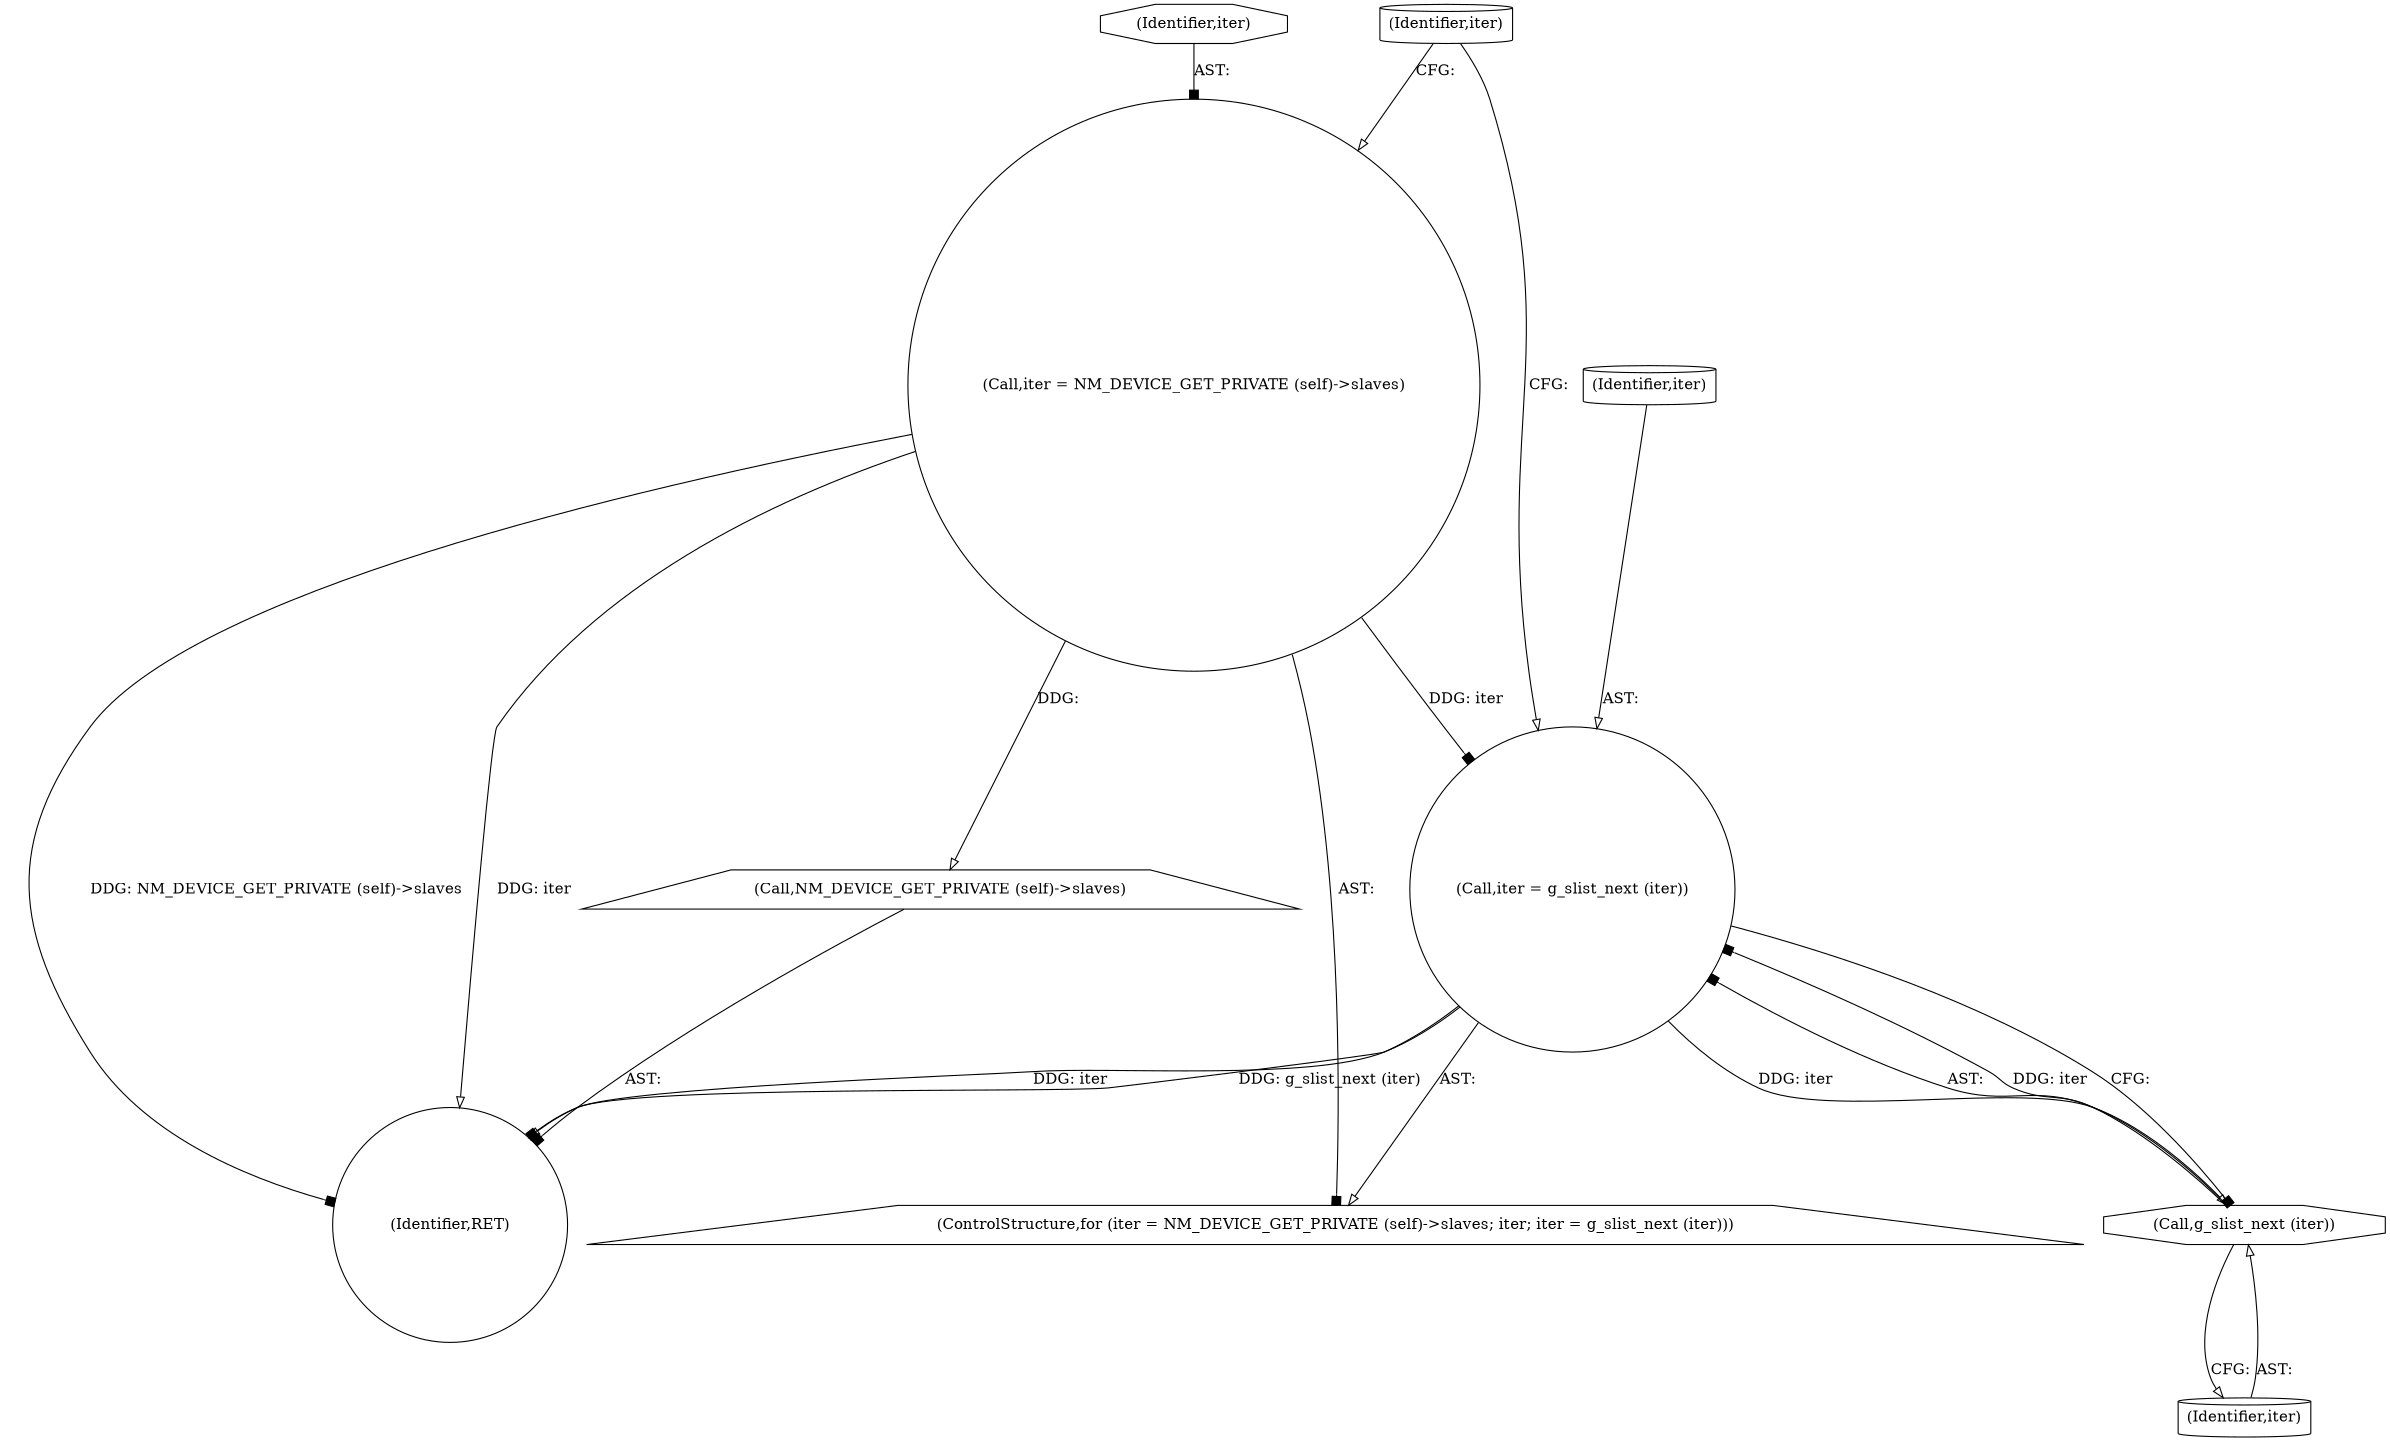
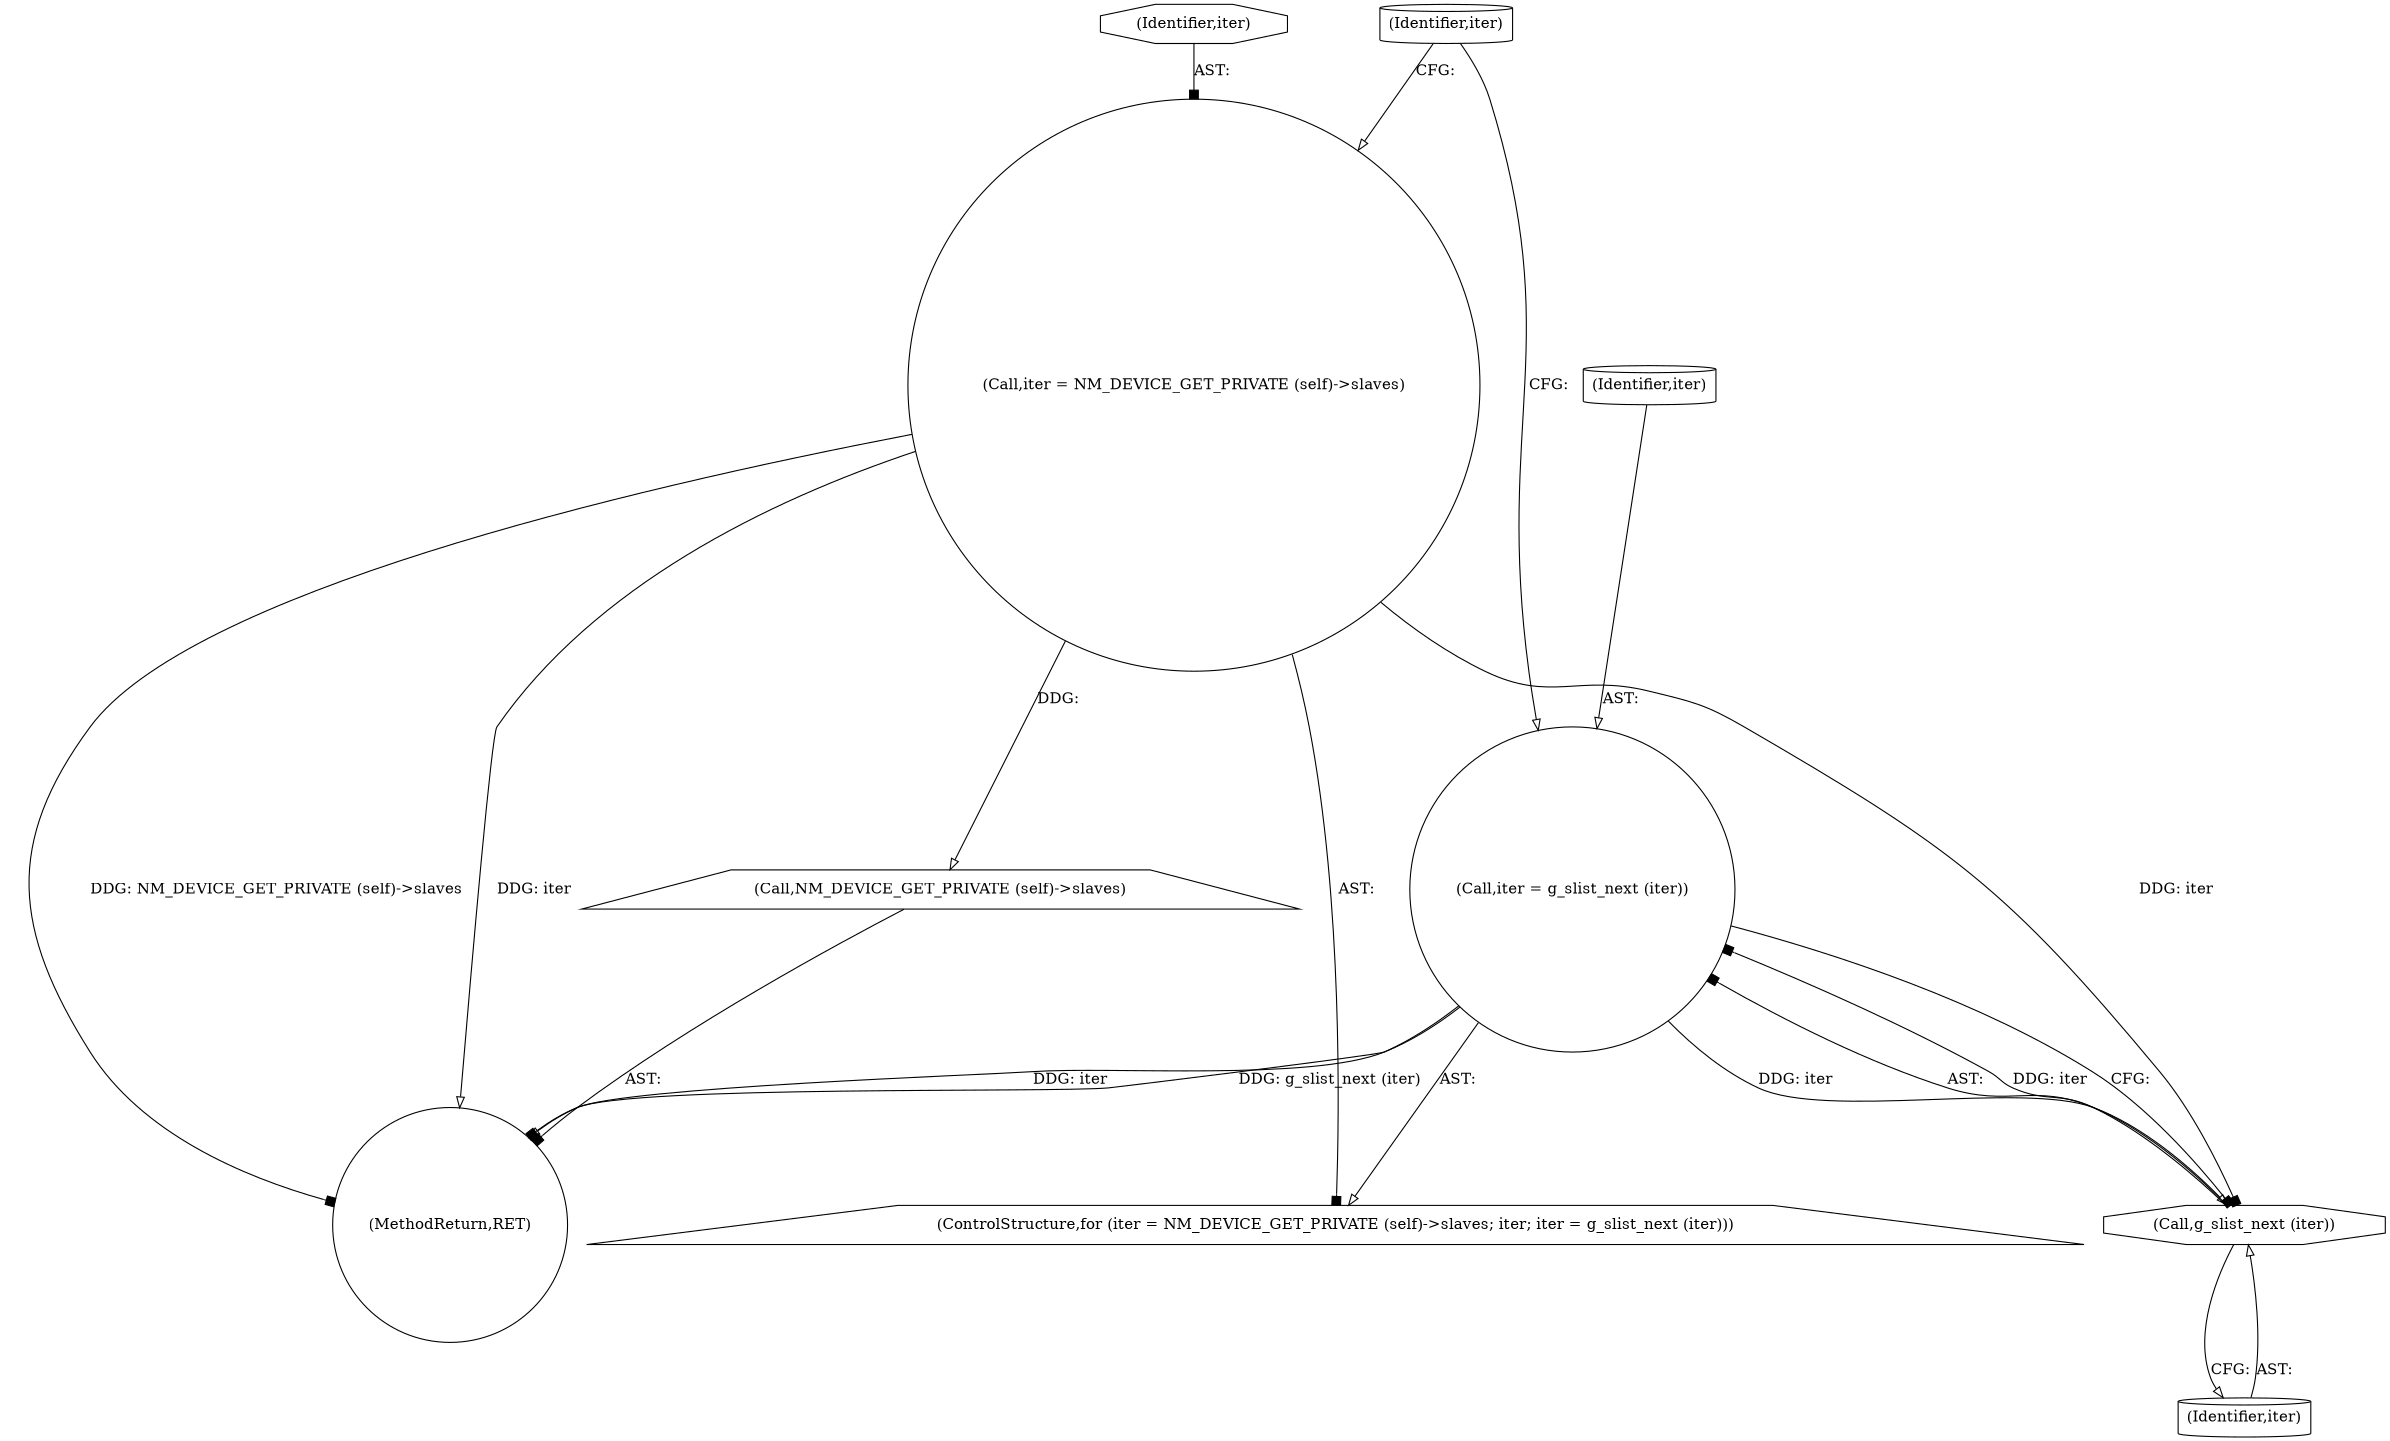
edge "(Call,iter = NM_DEVICE_GET_PRIVATE (self)->slaves)" -> "(Call,iter = g_slist_next (iter))": now "(Call,iter = NM_DEVICE_GET_PRIVATE (self)->slaves)" -> "(Call,g_slist_next (iter))"
node "(Identifier,RET)": label "(Identifier,RET)" -> "(MethodReturn,RET)"
